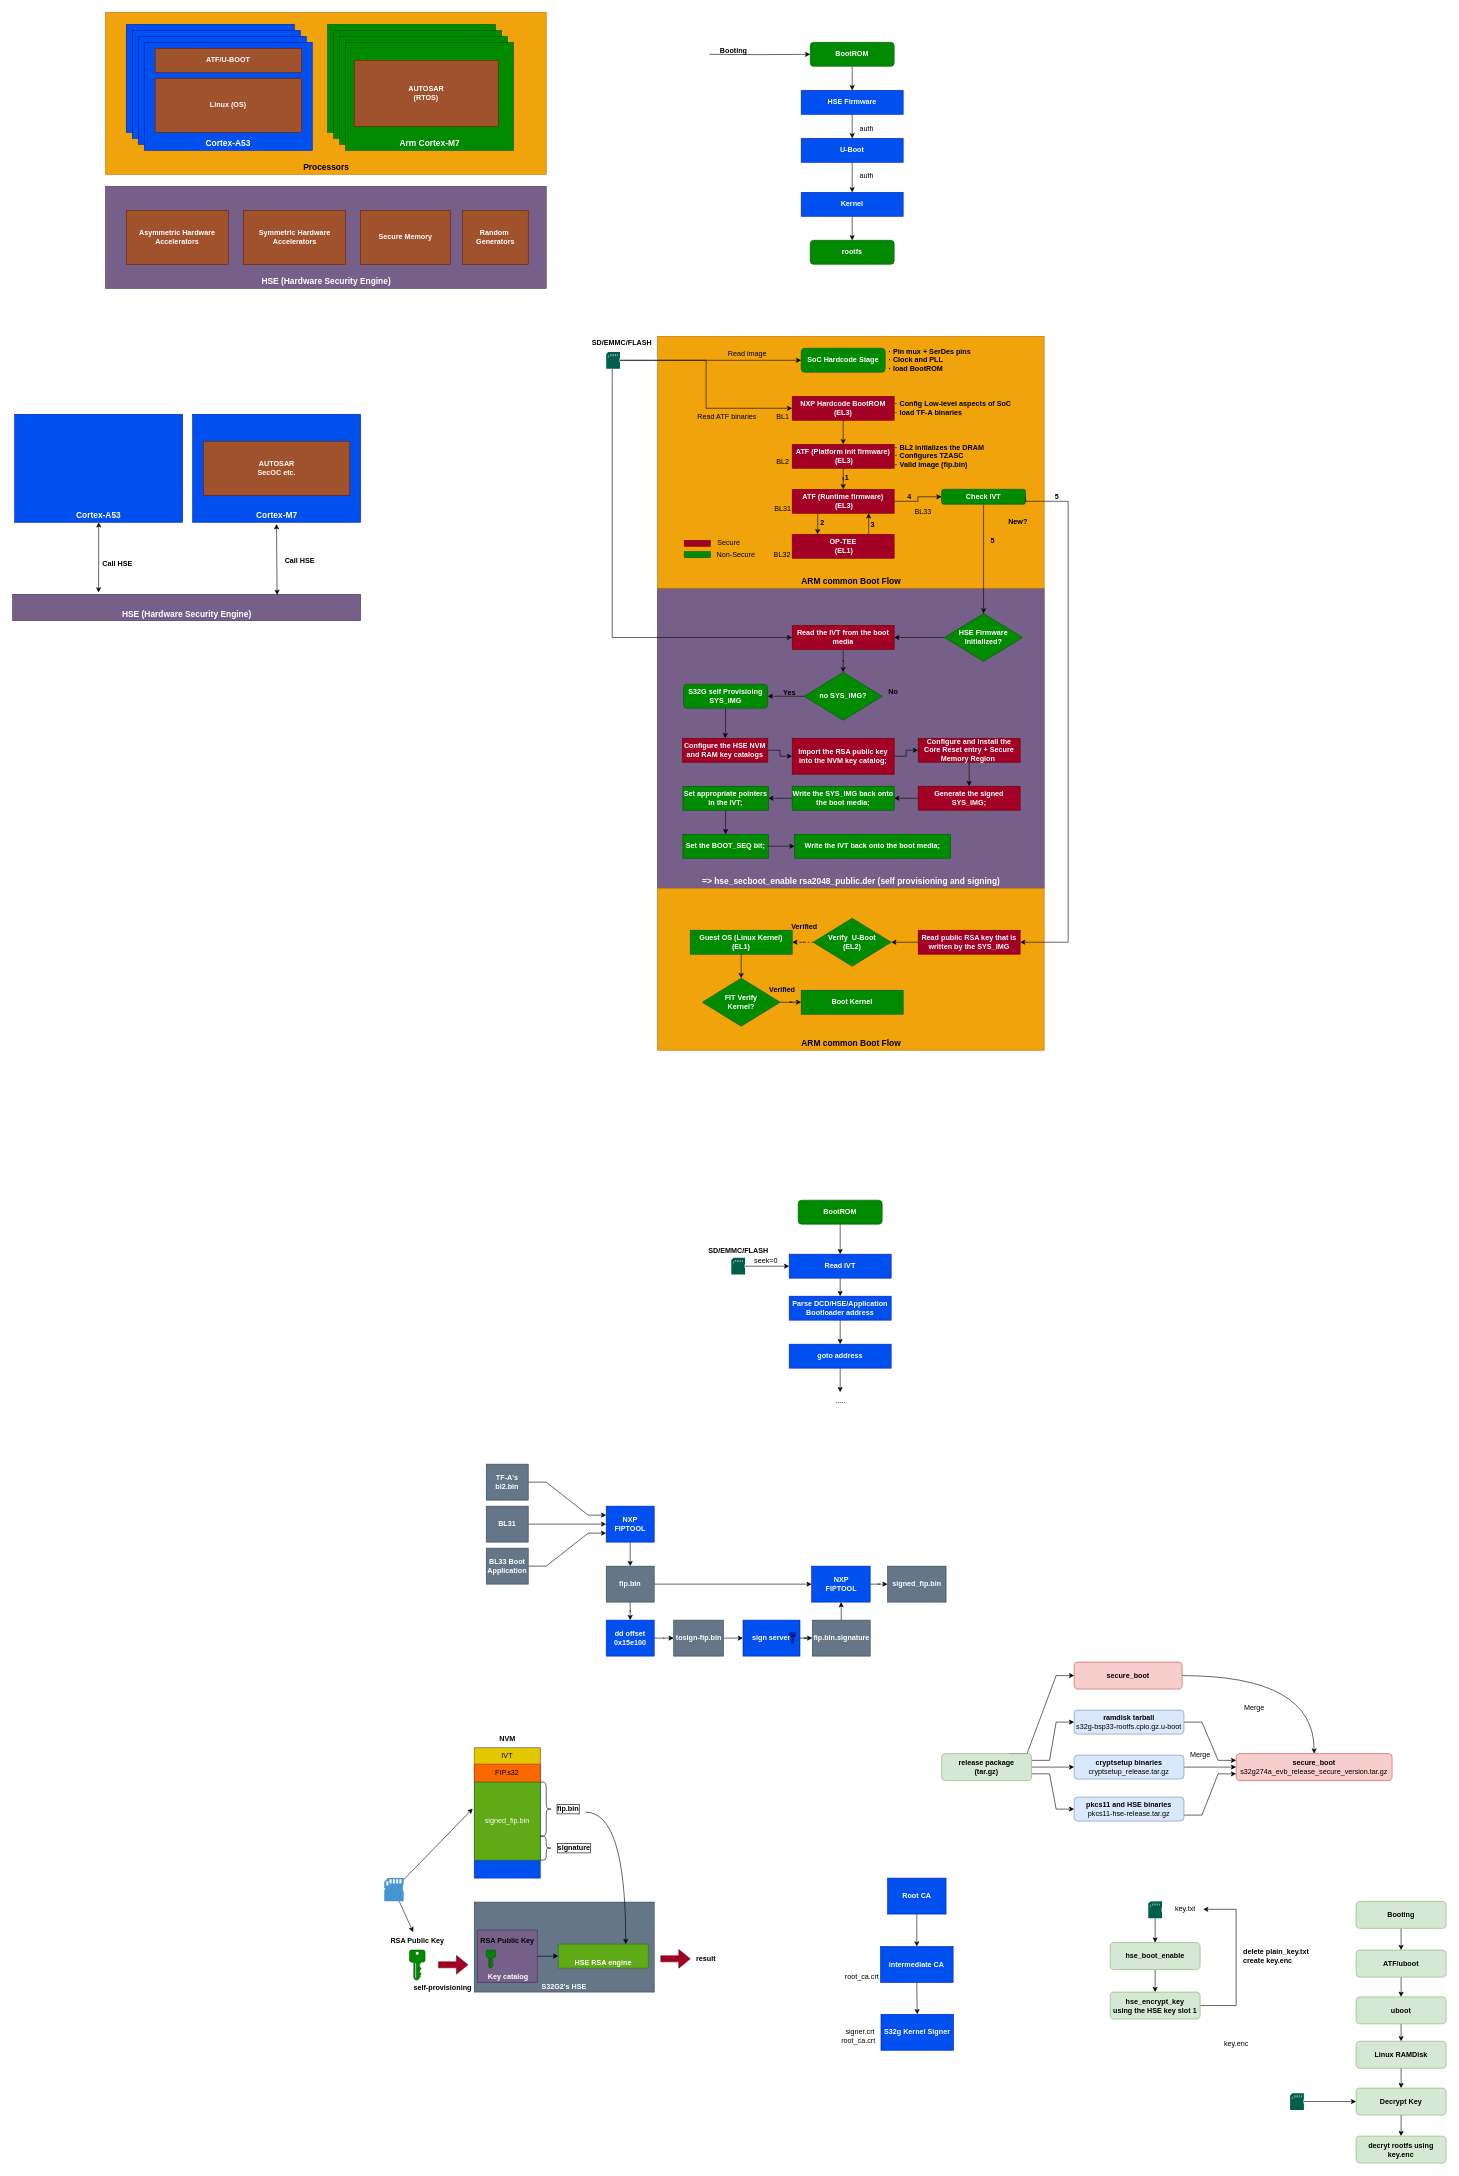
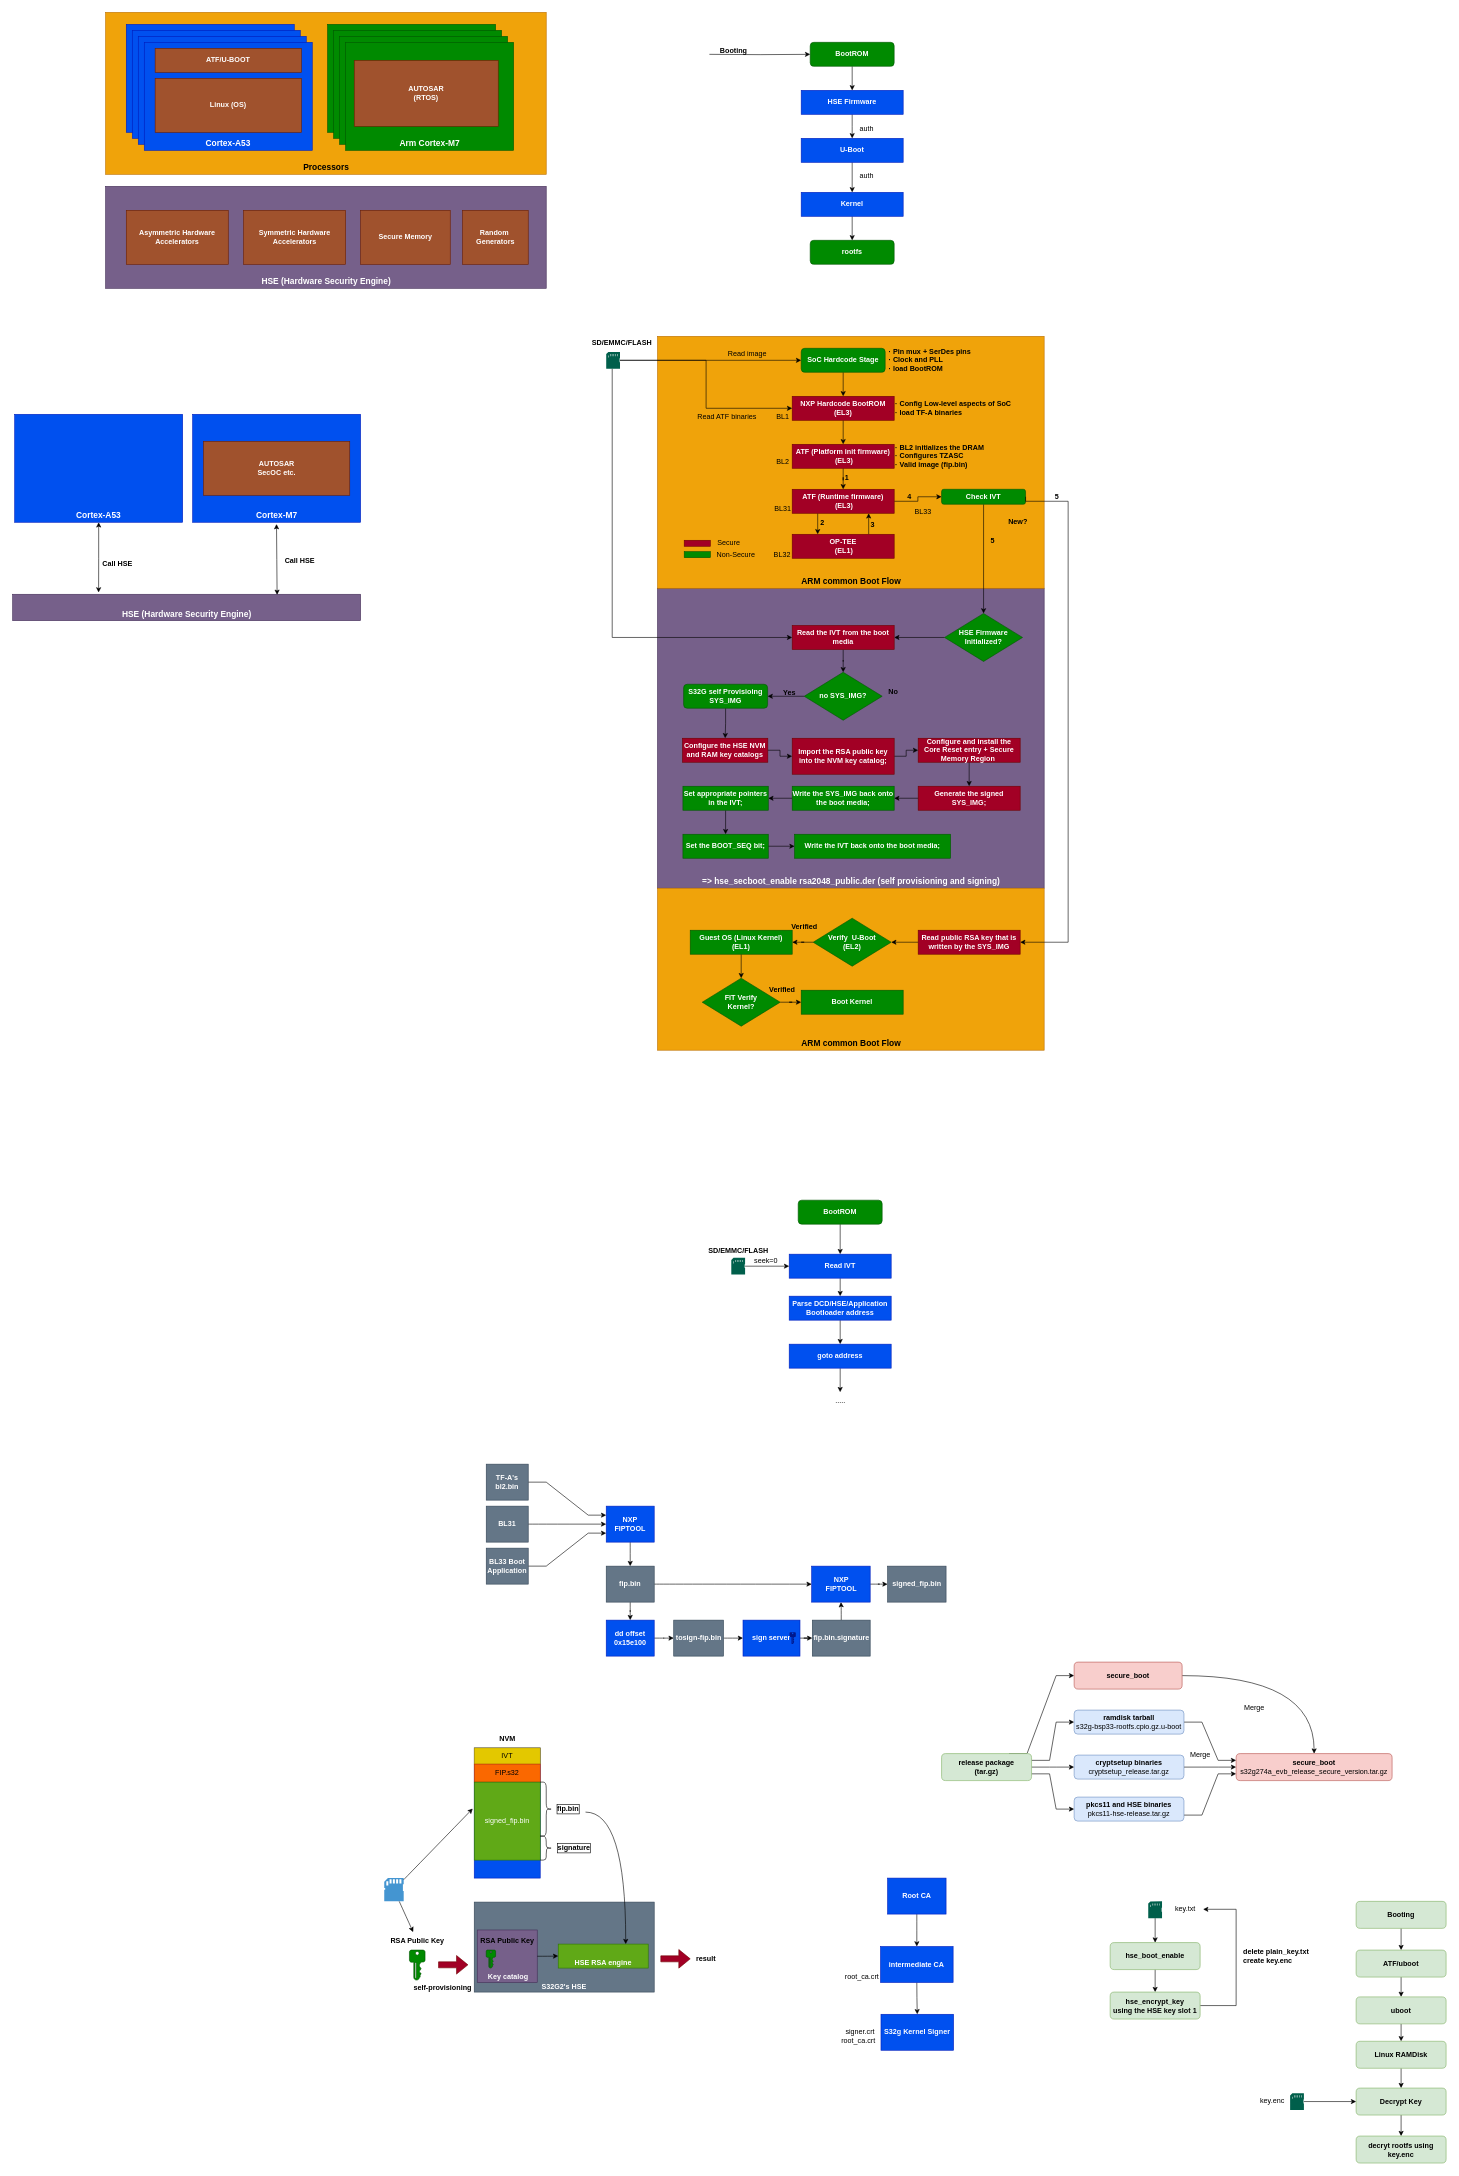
edge "SoC Hardcode Stage" -> "NXP Hardcode BootROM (EL3)": added
edge "Verify U-Boot (EL2)" -> "Guest OS (Linux Kernel) (EL1)": style dashed -> solid
node "key.enc": moved (1236, 2044) -> (1272, 2101)
